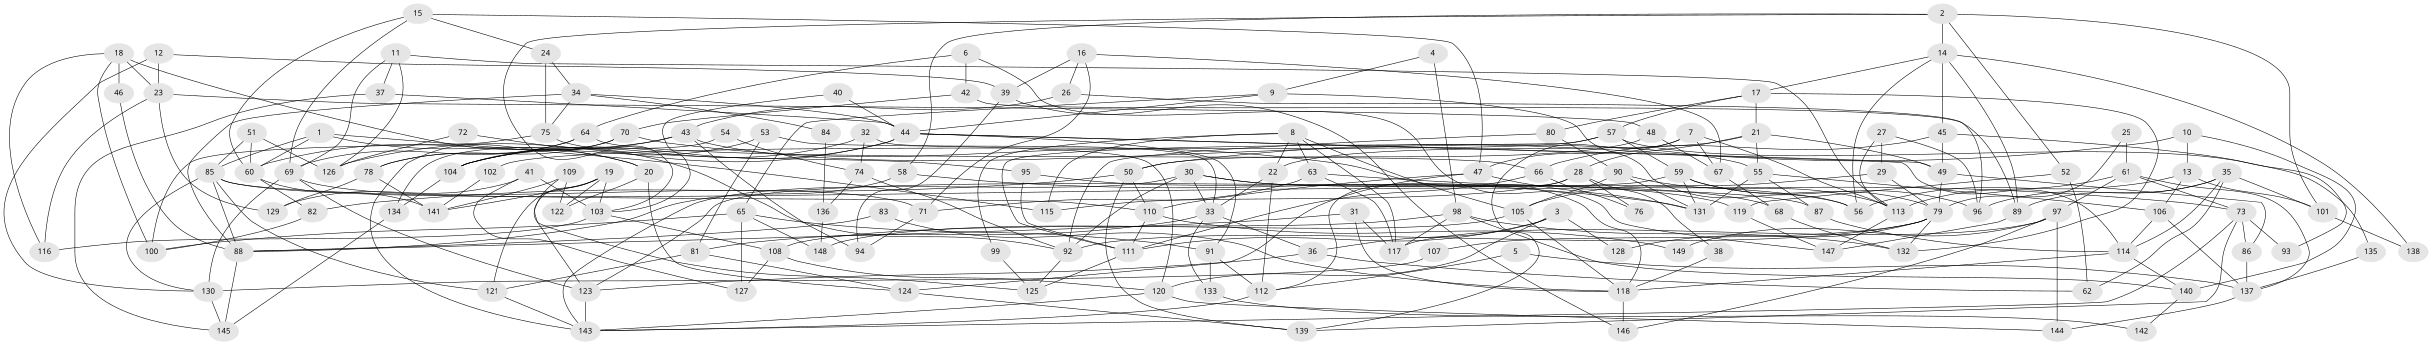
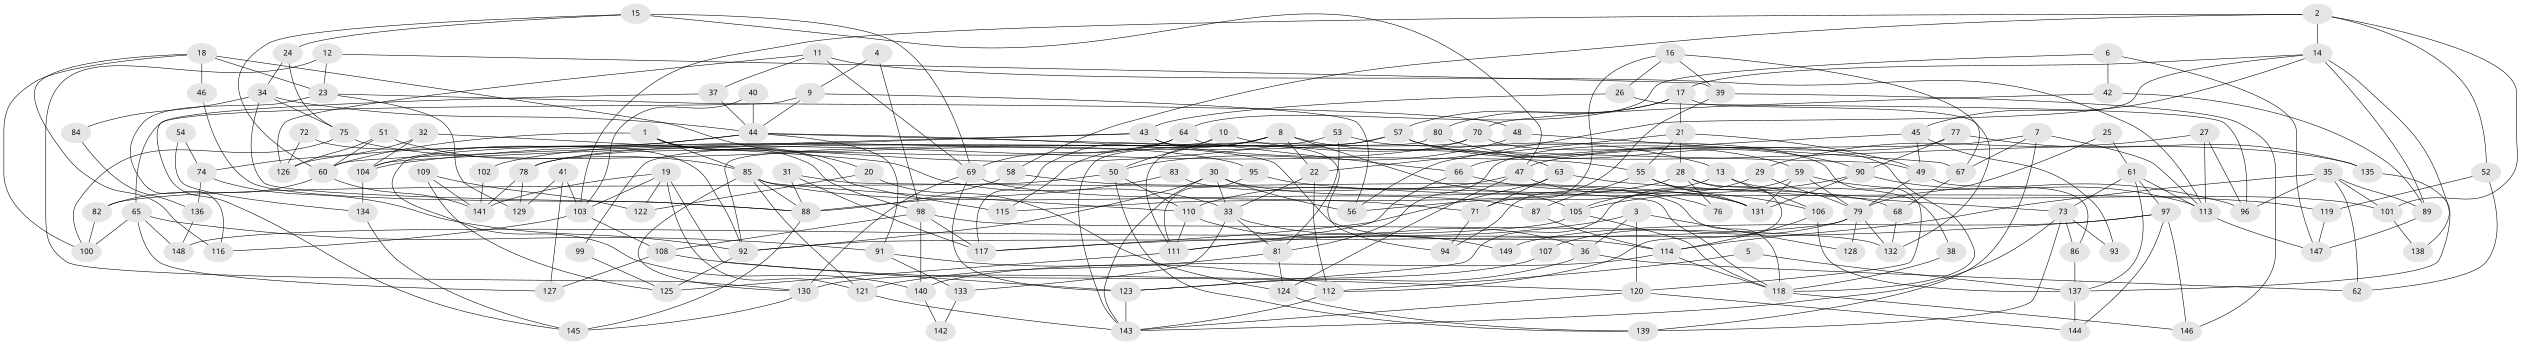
node "77": added
edge "1" -- "20": now "1" -- "98"
